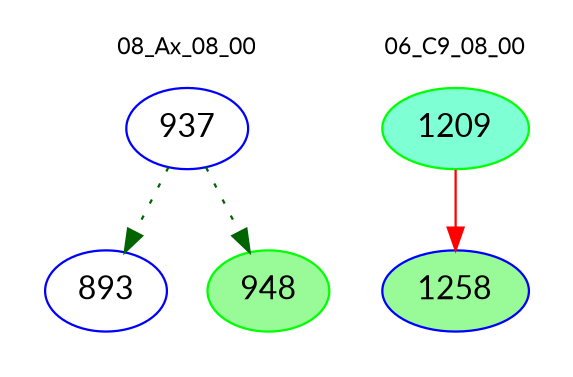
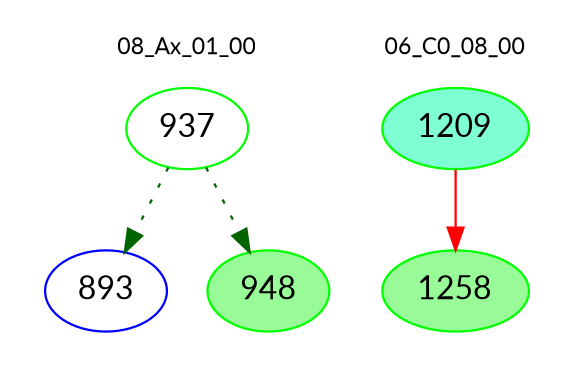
cluster "08_Ax_08_00": label "08_Ax_08_00" -> "08_Ax_01_00"
cluster "06_C9_08_00": label "06_C9_08_00" -> "06_C0_08_00"
node "937": color blue -> green
node "1258": color blue -> green
